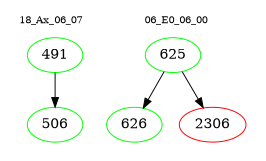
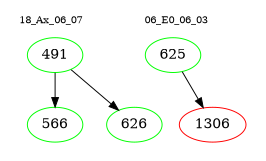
cluster "06_E0_06_00": label "06_E0_06_00" -> "06_E0_06_03"
edge "625" -> "626": now "491" -> "626"
node "506": label "506" -> "566"
node "2306": label "2306" -> "1306"
